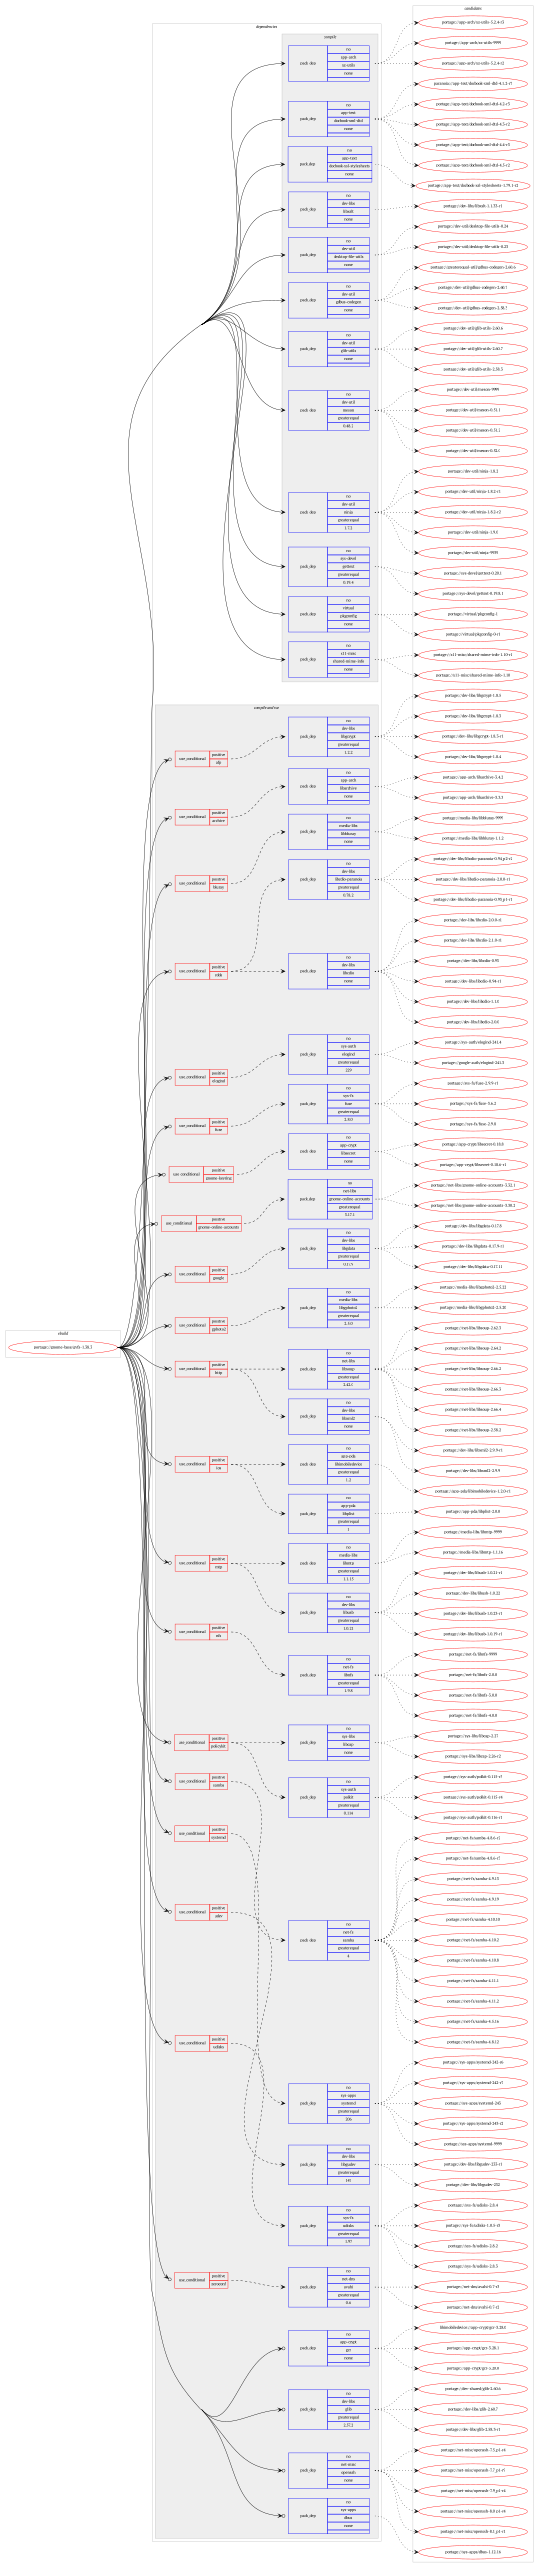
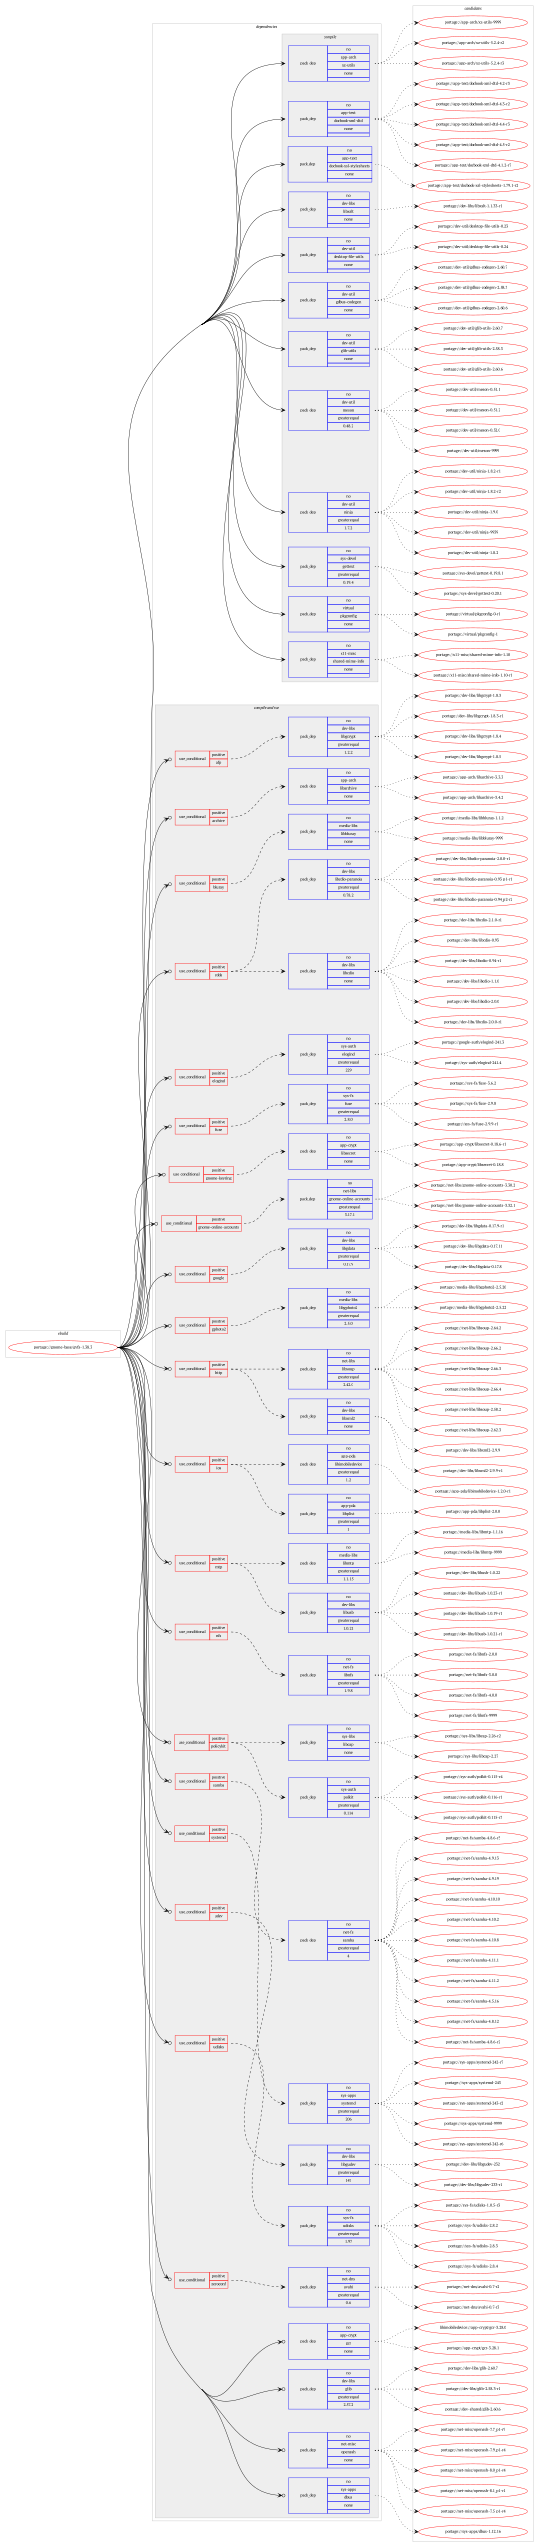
node "paranoia://app-text/docbook-xml-dtd-4.1.2-r7": label "paranoia://app-text/docbook-xml-dtd-4.1.2-r7" -> "portage://app-text/docbook-xml-dtd-4.1.2-r7"
node "portage://greaterequal-util/gdbus-codegen-2.60.6": label "portage://greaterequal-util/gdbus-codegen-2.60.6" -> "portage://dev-util/gdbus-codegen-2.60.6"
node "portage://app-crypt/gcr-3.20.0": removed
